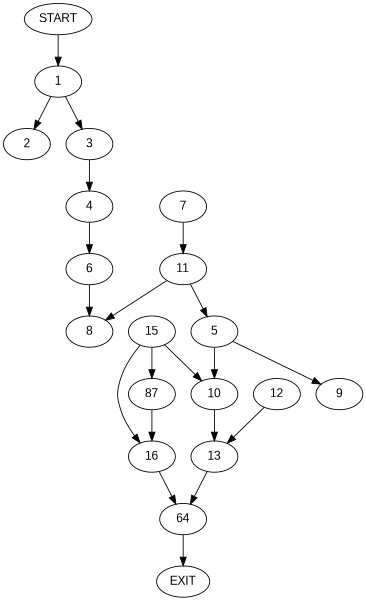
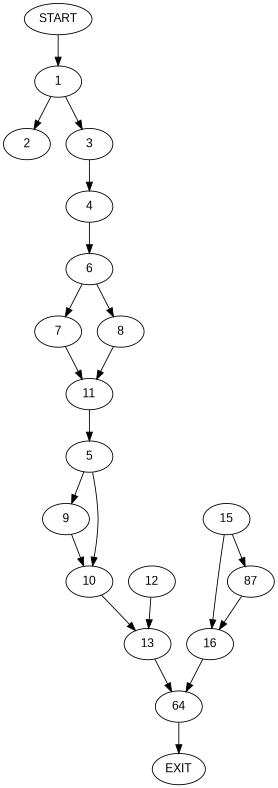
edge "6" -> "7": added
edge "11" -> "8": reversed
edge "15" -> "10": now "9" -> "10"
